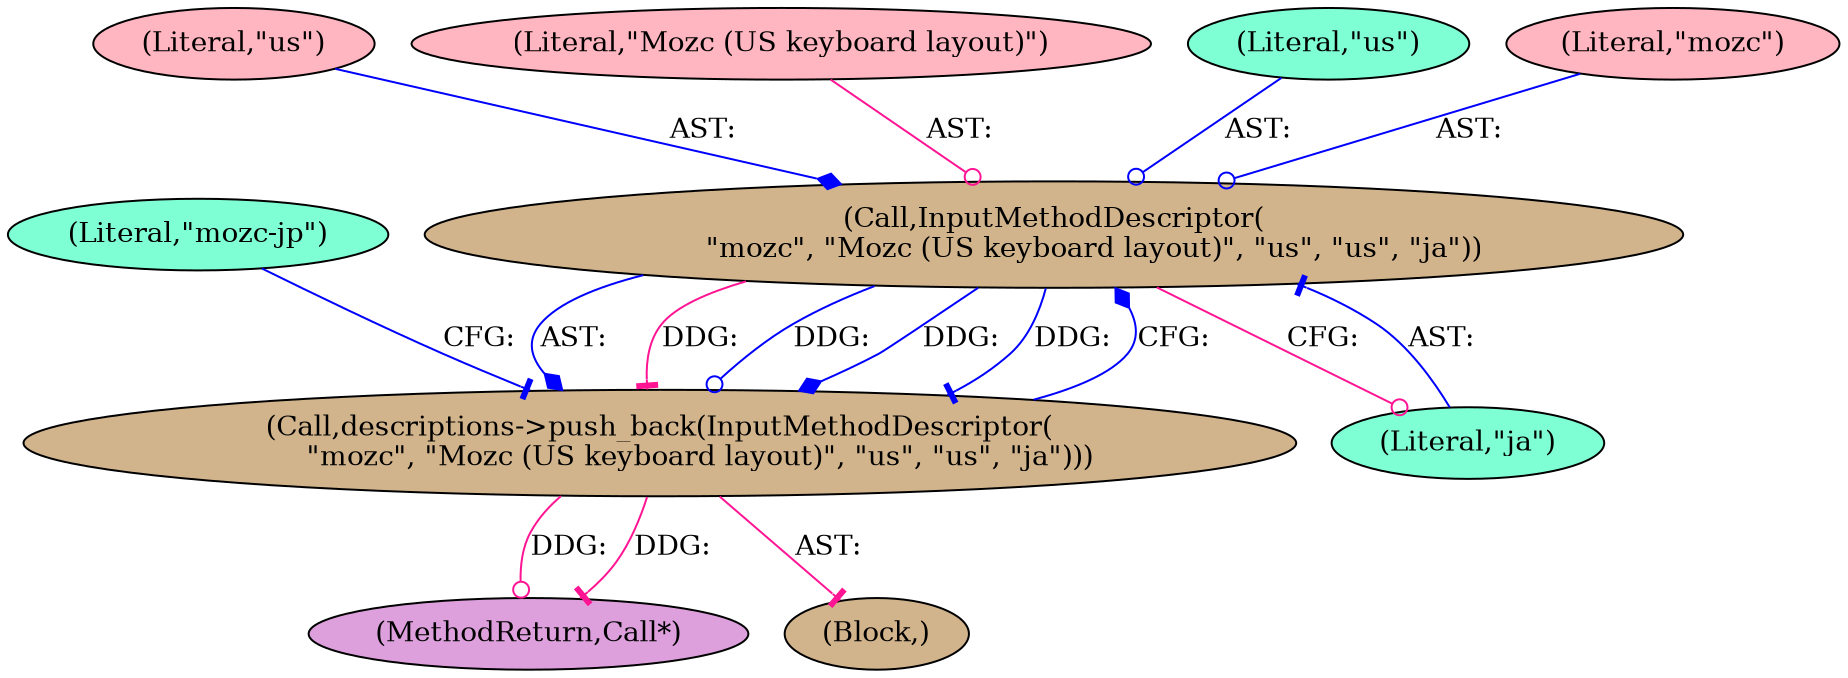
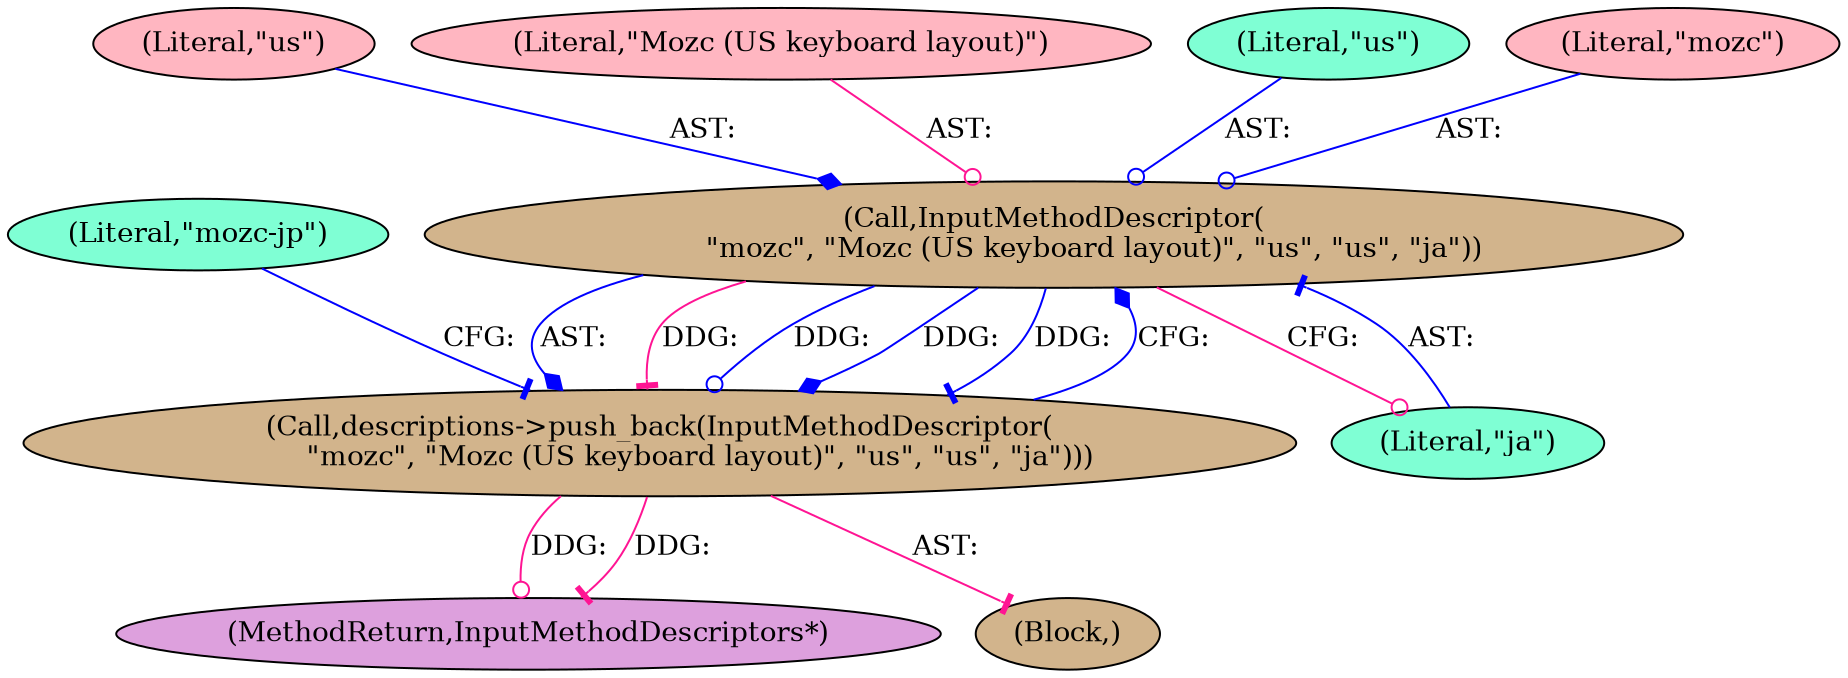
node "(MethodReturn,Call*)": label "(MethodReturn,Call*)" -> "(MethodReturn,InputMethodDescriptors*)"
